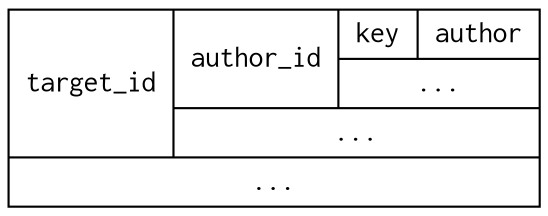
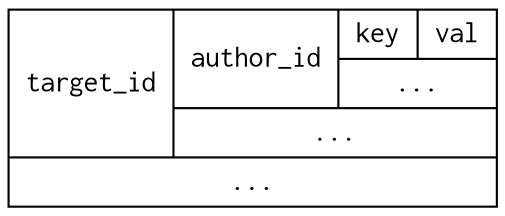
node "target_id": text "author" -> "val"
